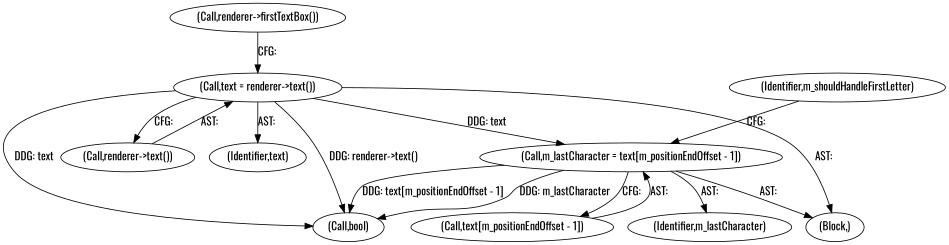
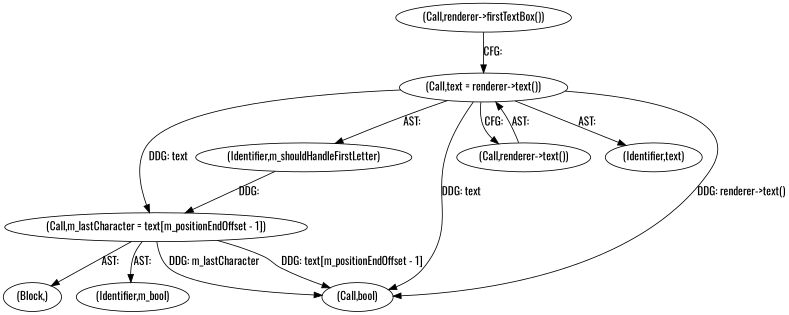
edge "(Call,text = renderer->text())" -> "(Block,)": now "(Call,text = renderer->text())" -> "(Identifier,m_shouldHandleFirstLetter)"
edge "(Identifier,m_shouldHandleFirstLetter)" -> "(Call,m_lastCharacter = text[m_positionEndOffset - 1])": label "CFG: " -> "DDG: "
node "(Call,text[m_positionEndOffset - 1])": removed
node "(Identifier,m_lastCharacter)": label "(Identifier,m_lastCharacter)" -> "(Identifier,m_bool)"
